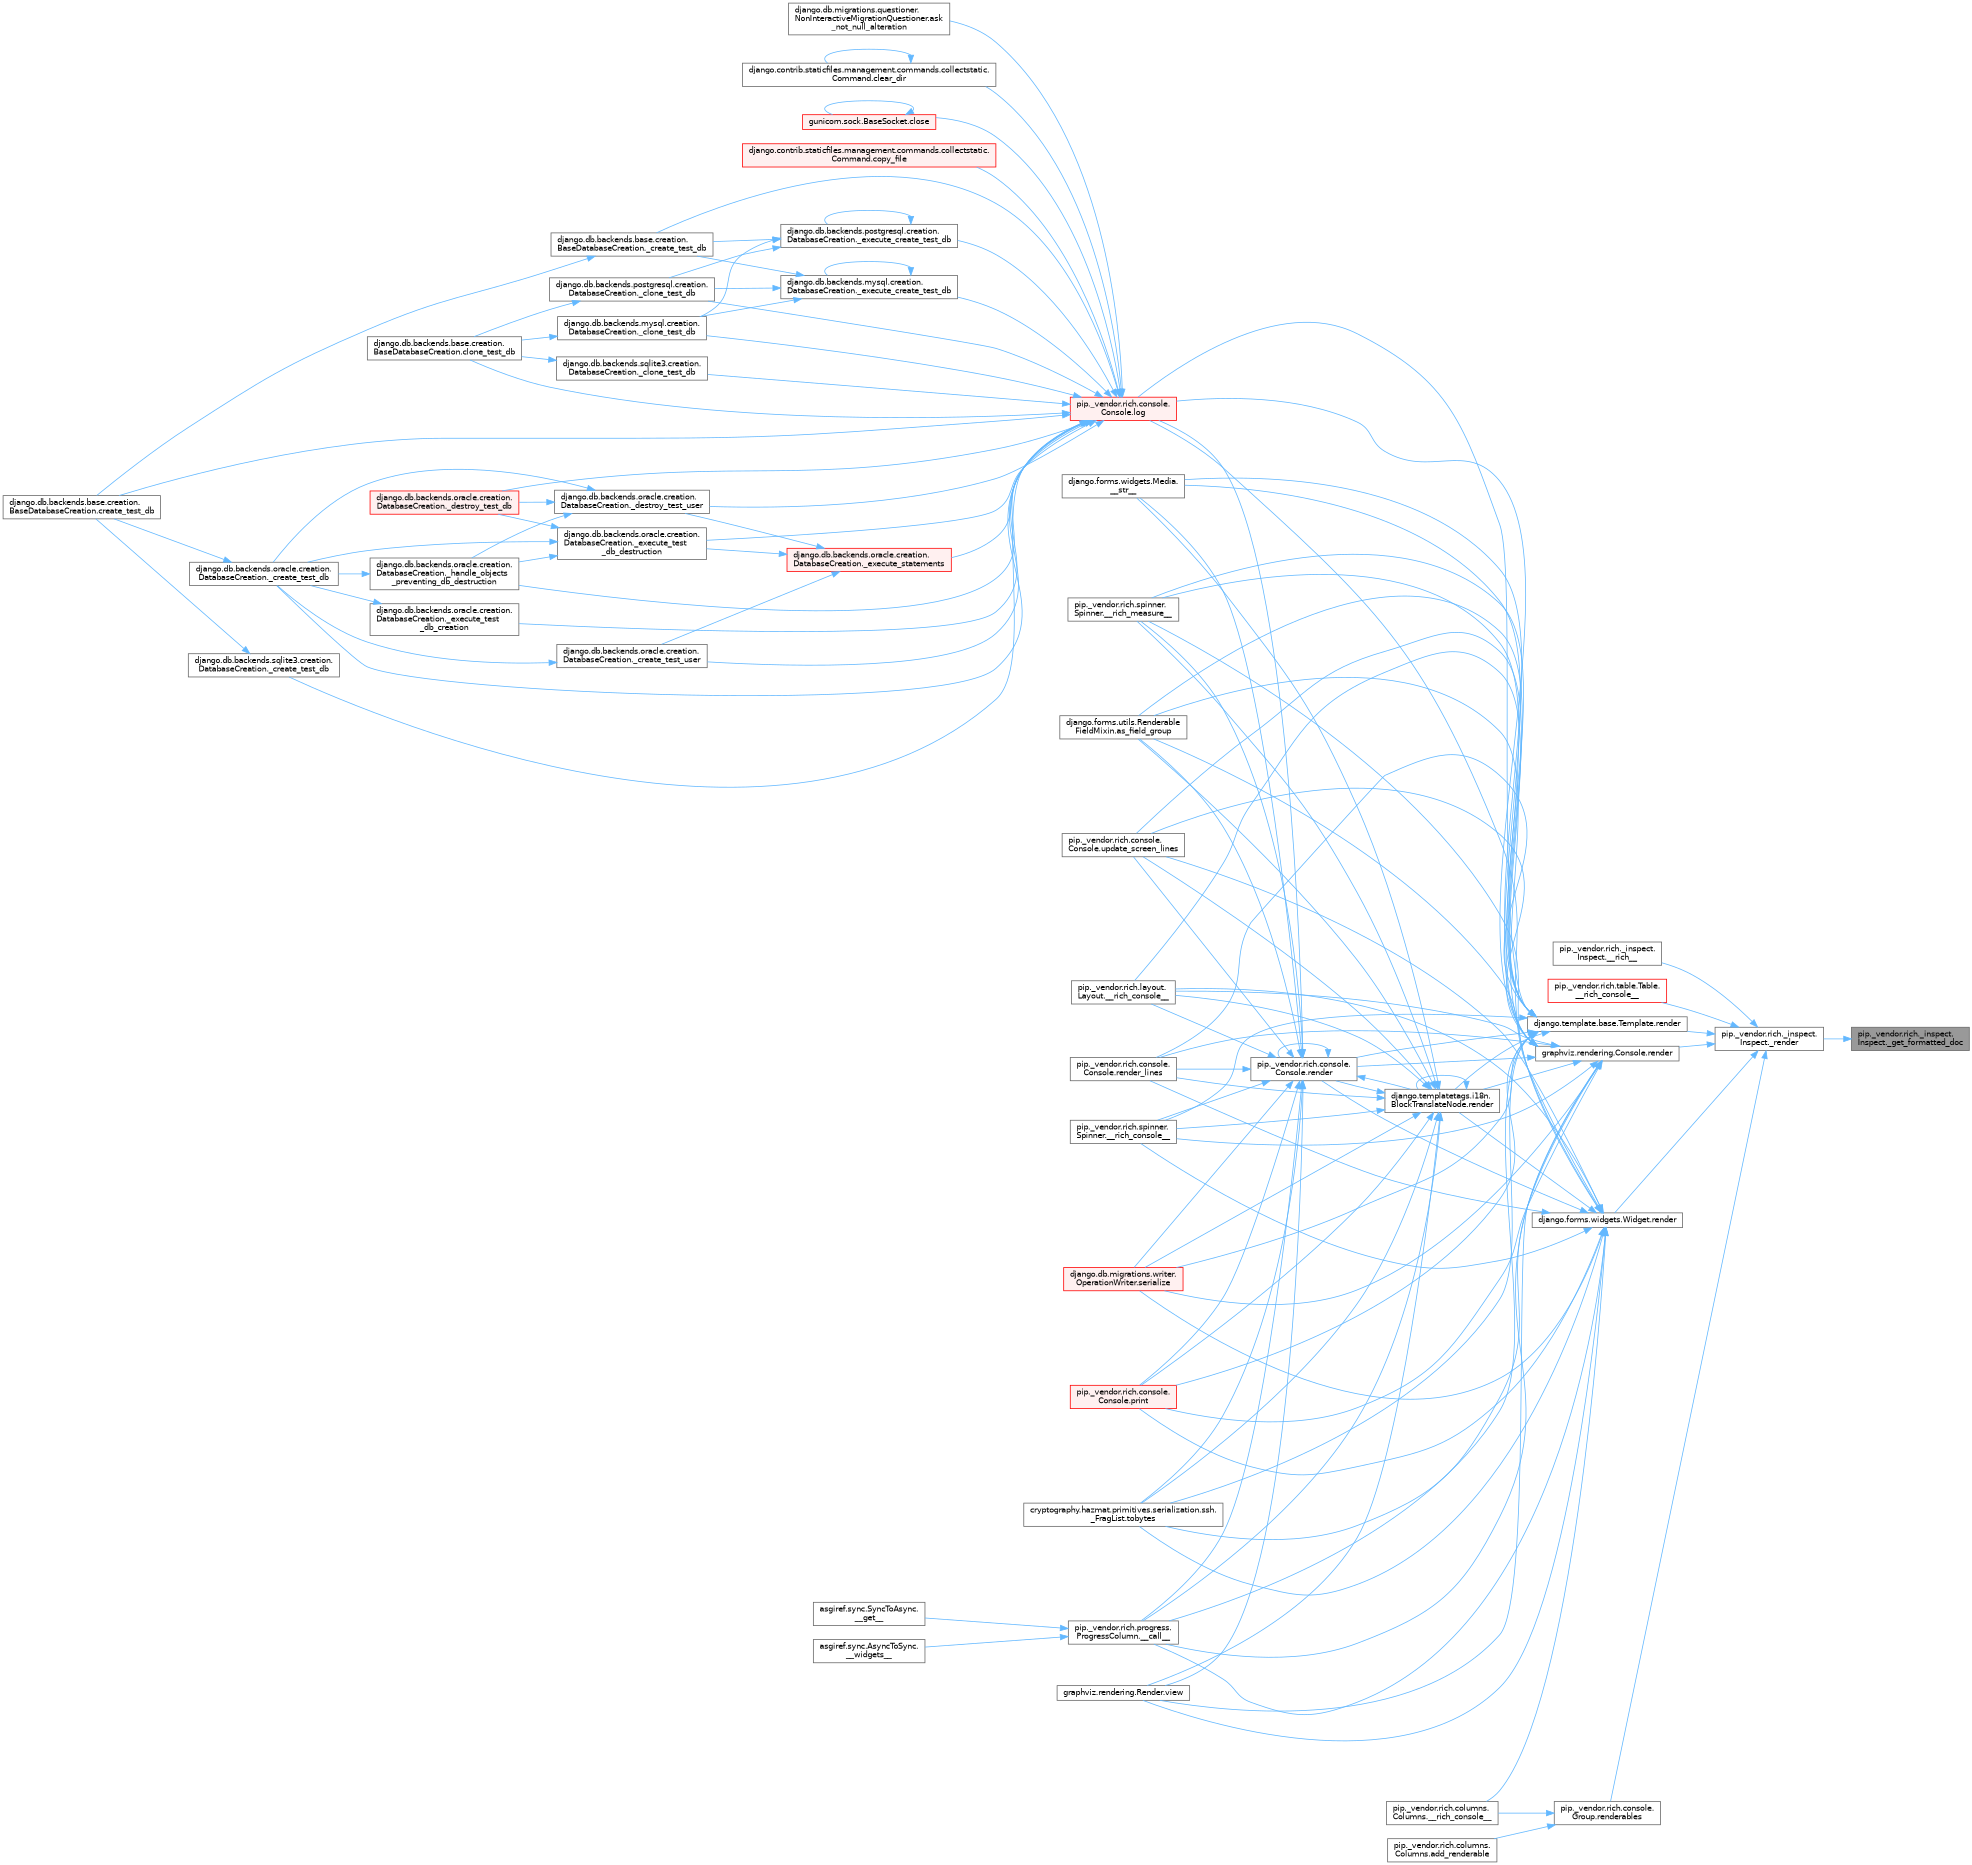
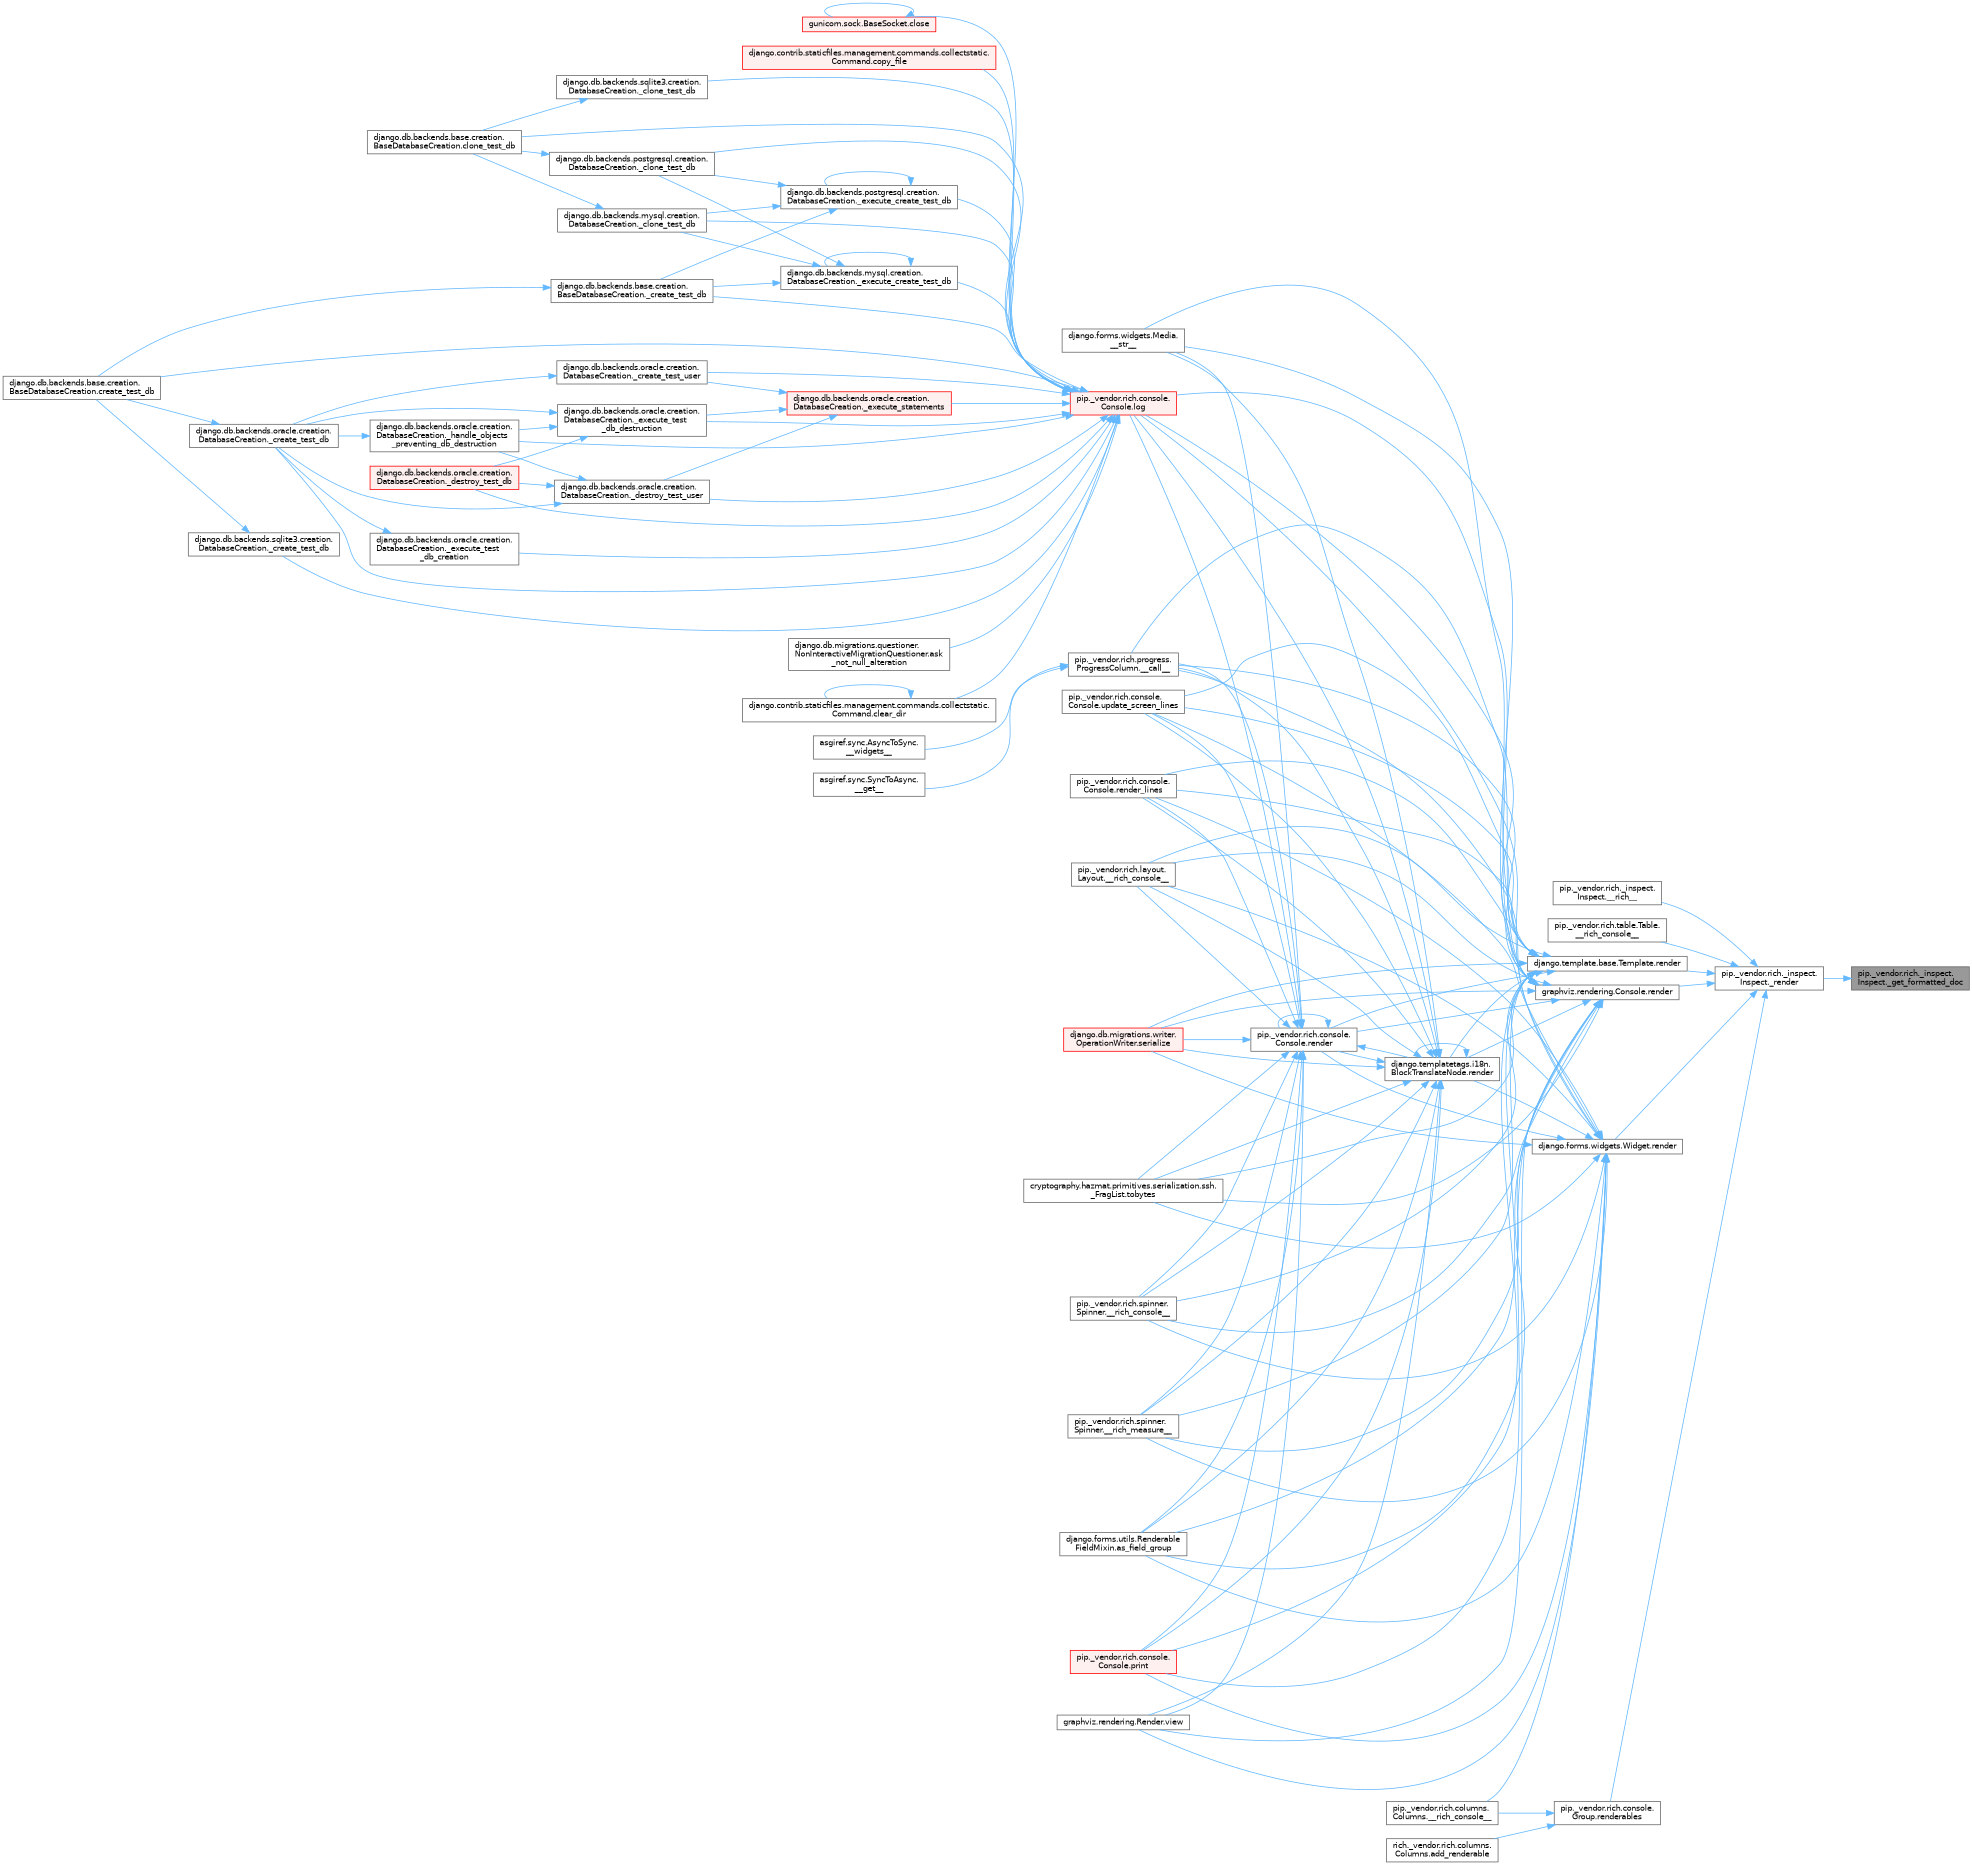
edge "pip._vendor.rich.console. Console.log" -> "django.templatetags.i18n. BlockTranslateNode.render": added
node "pip._vendor.rich.table.Table. __rich_console__": color red -> grey40
node "pip._vendor.rich.columns. Columns.add_renderable": label "pip._vendor.rich.columns. Columns.add_renderable" -> "rich._vendor.rich.columns. Columns.add_renderable"
